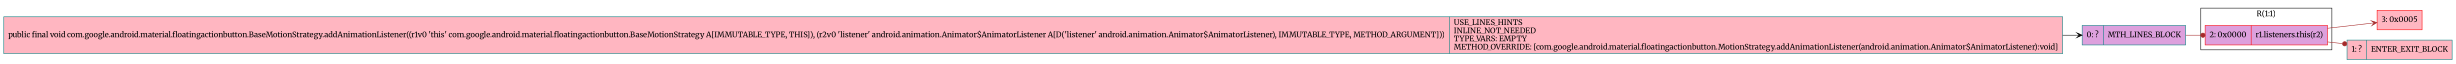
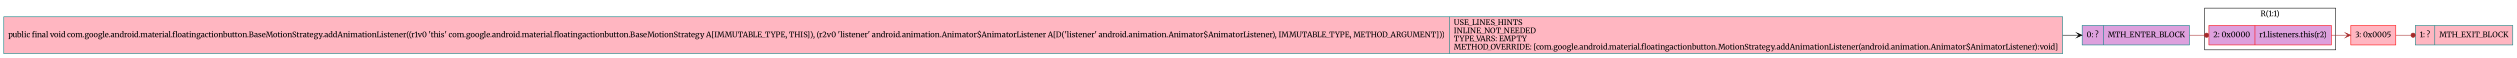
node "0: ?": text "MTH_LINES_BLOCK" -> "MTH_ENTER_BLOCK"
edge "2: 0x0000" -> "1: ?": now "3: 0x0005" -> "1: ?"
node "1: ?": text "ENTER_EXIT_BLOCK" -> "MTH_EXIT_BLOCK"
